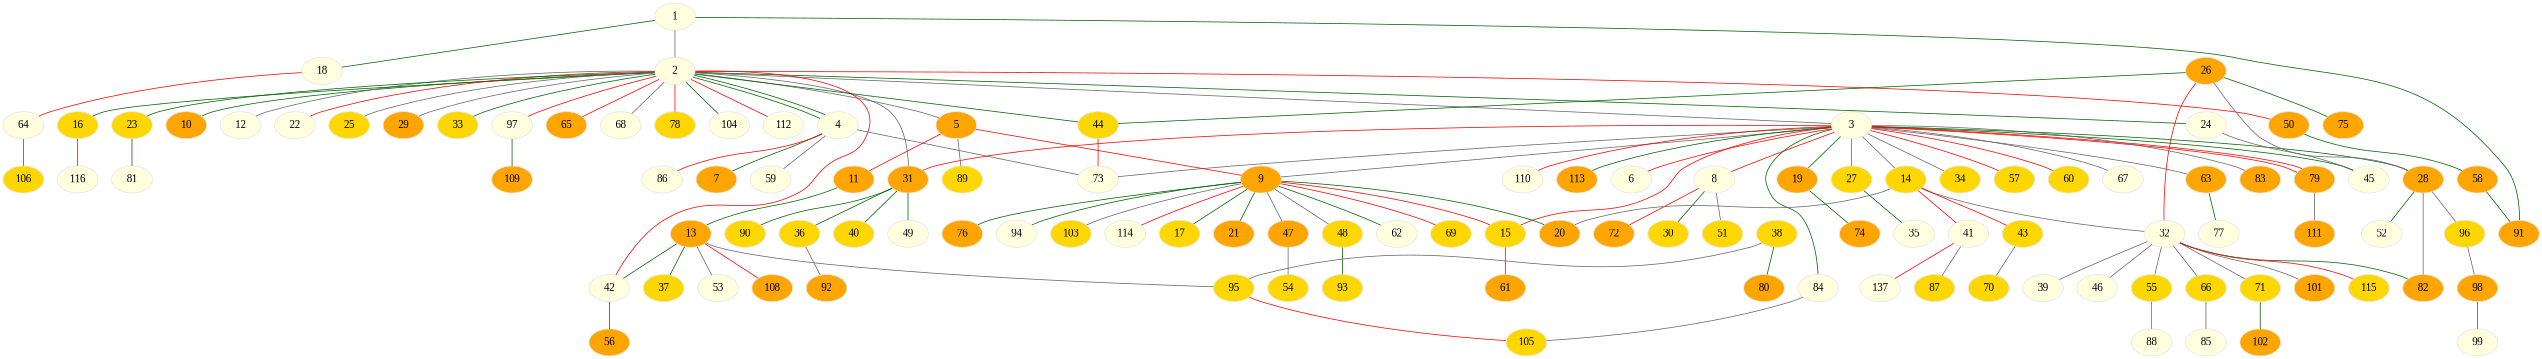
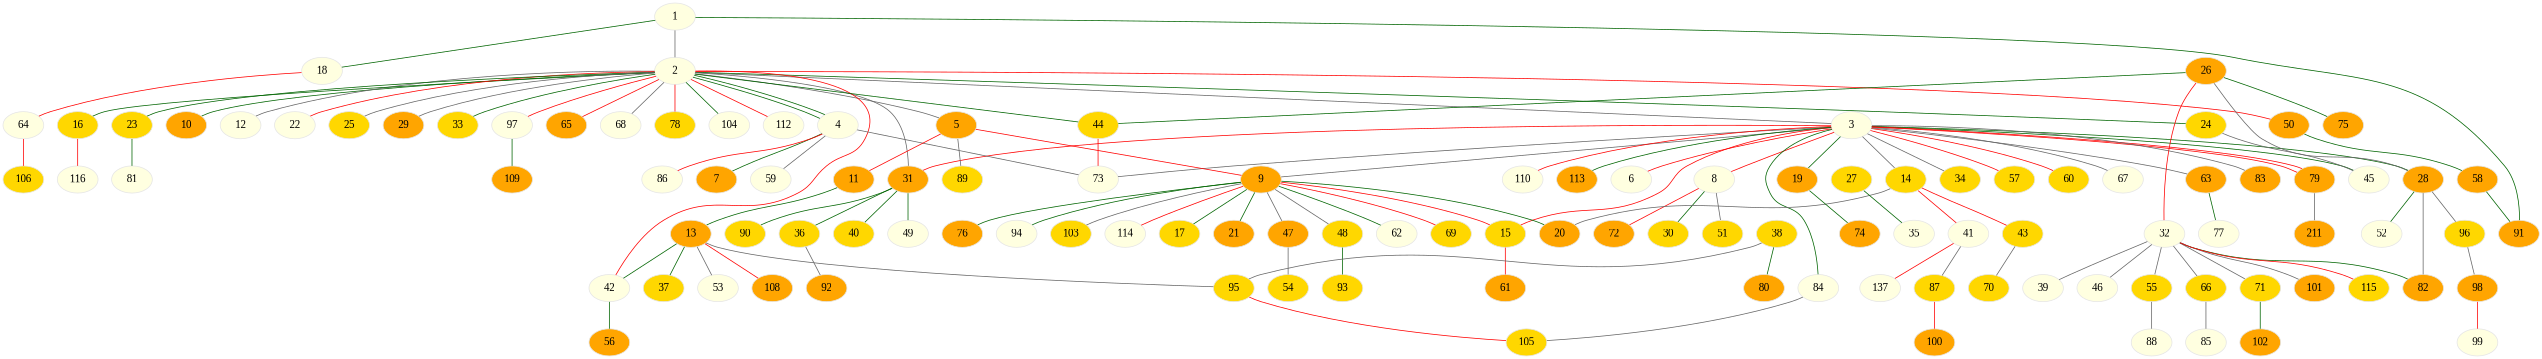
node "24": fillcolor lightyellow -> gold
edge "3" -- "27": removed
edge "14" -- "32": removed
node "111": label "111" -> "211"
node "100": added
